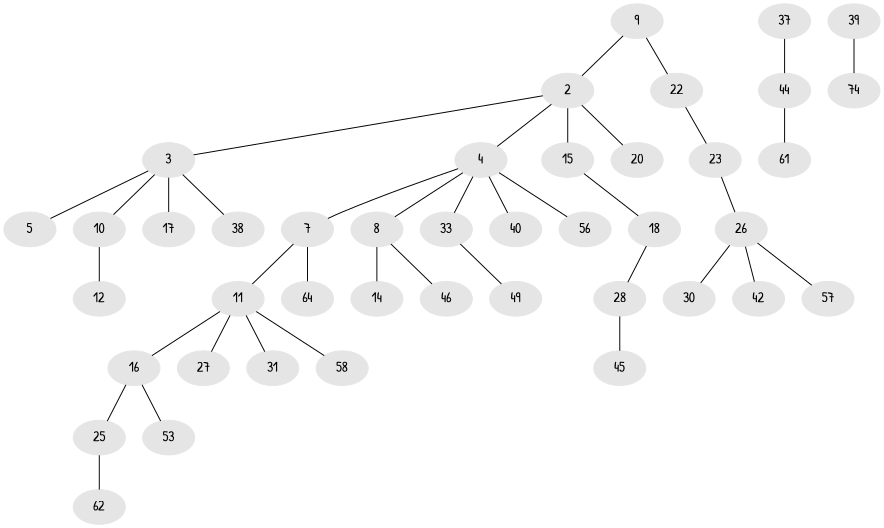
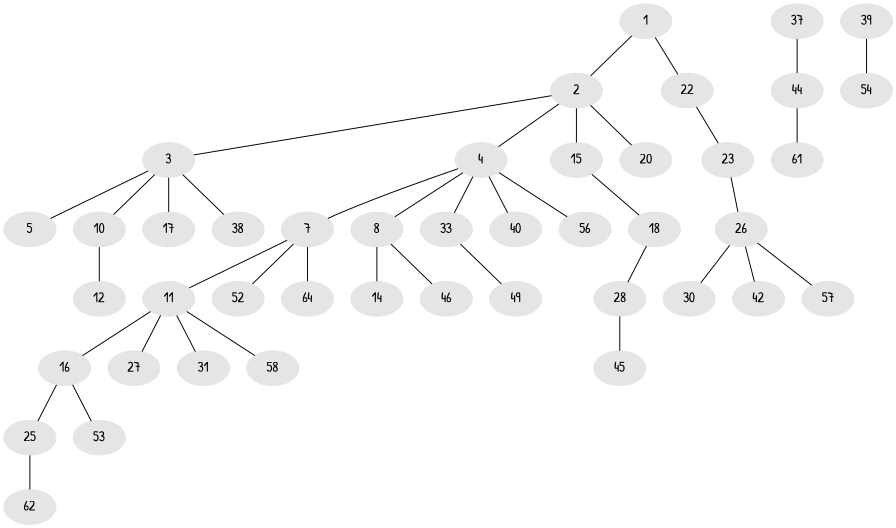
node "9": label "9" -> "1"
node "74": label "74" -> "54"
node "52": added
